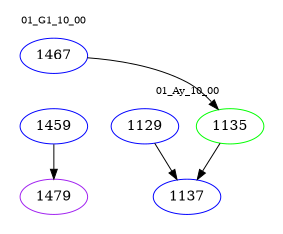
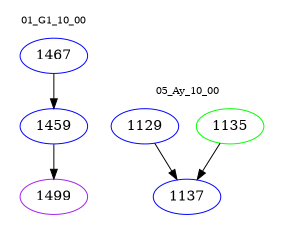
edge "1467" -> "1135": now "1467" -> "1459"
cluster "01_Ay_10_00": label "01_Ay_10_00" -> "05_Ay_10_00"
node "1479": label "1479" -> "1499"
